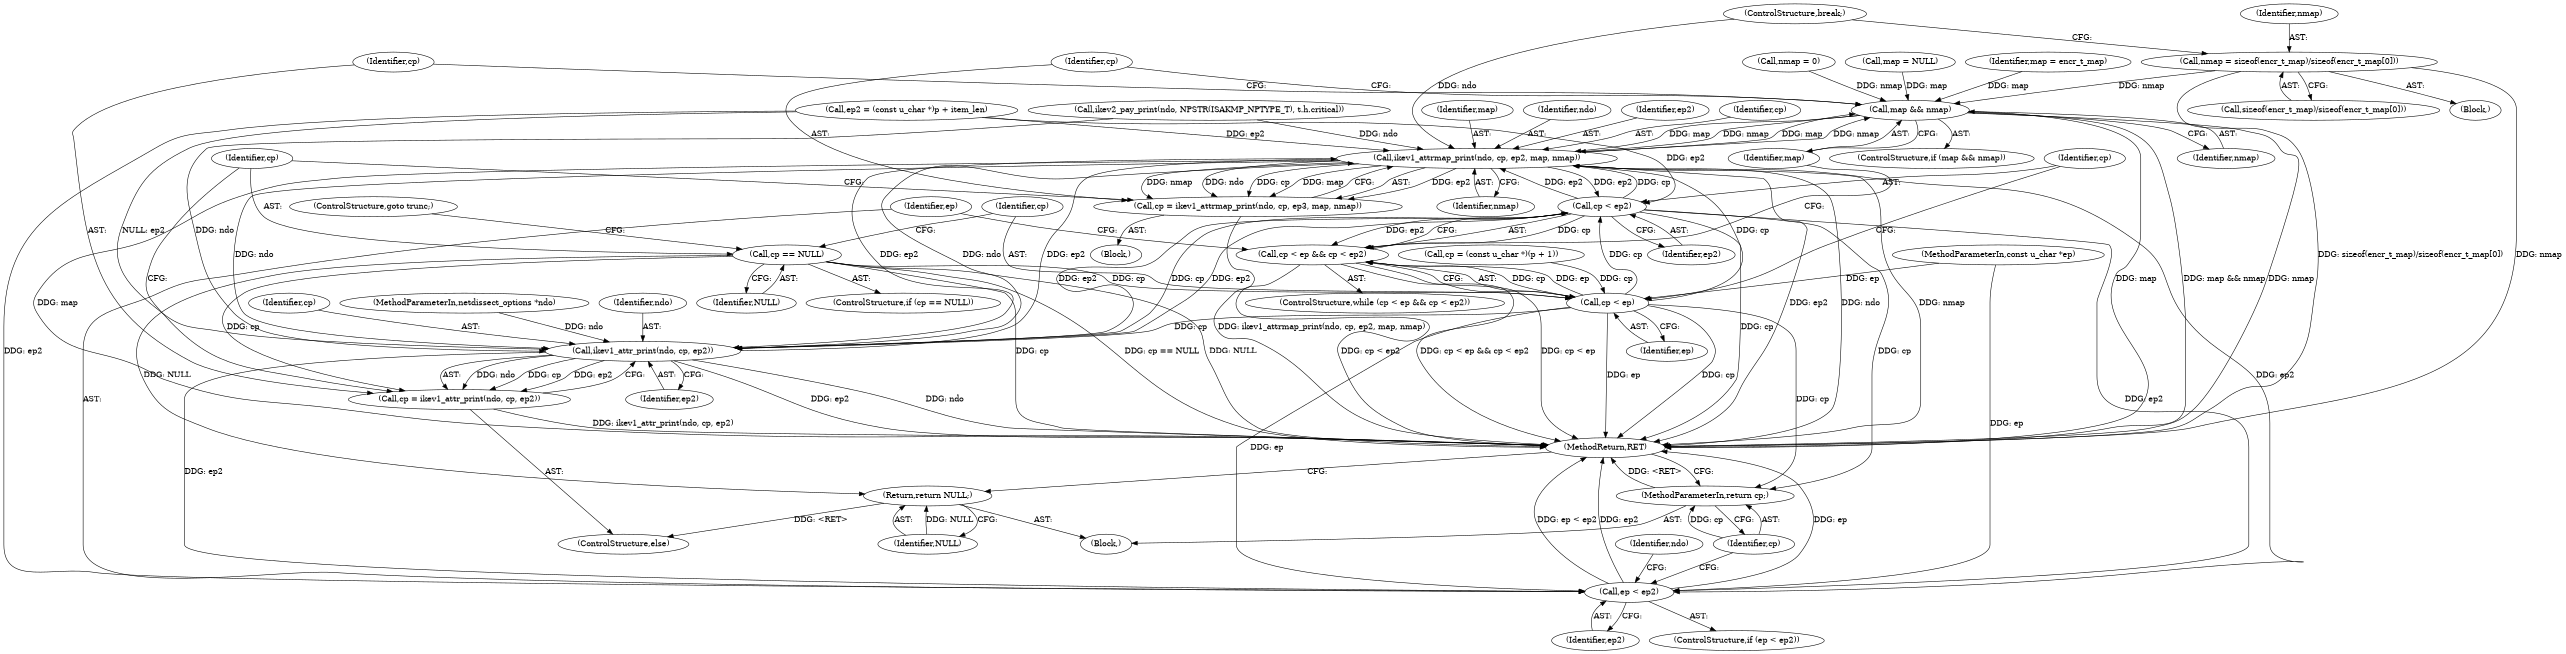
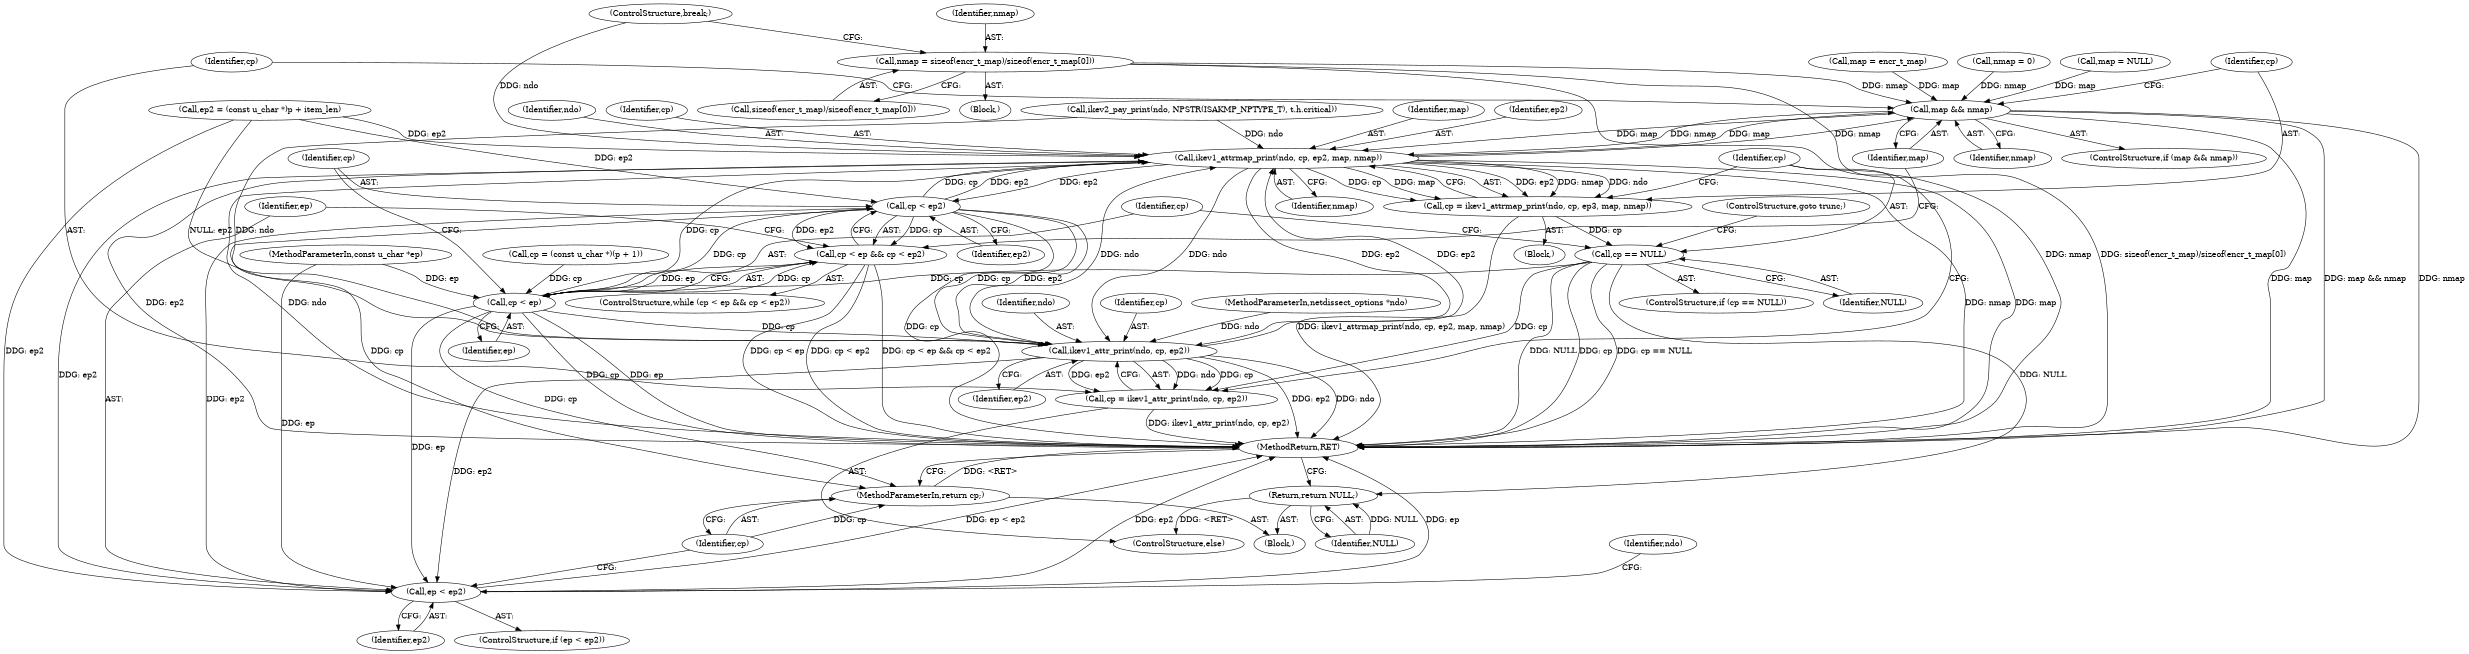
node "(Identifier,map = encr_t_map)": label "(Identifier,map = encr_t_map)" -> "(Call,map = encr_t_map)"
edge "(Call,cp = ikev1_attrmap_print(ndo, cp, ep3, map, nmap))" -> "(Call,cp == NULL)": added, label "DDG: cp"
edge "(Call,ikev1_attr_print(ndo, cp, ep2))" -> "(Call,cp < ep2)": removed, label "DDG: ep2"
